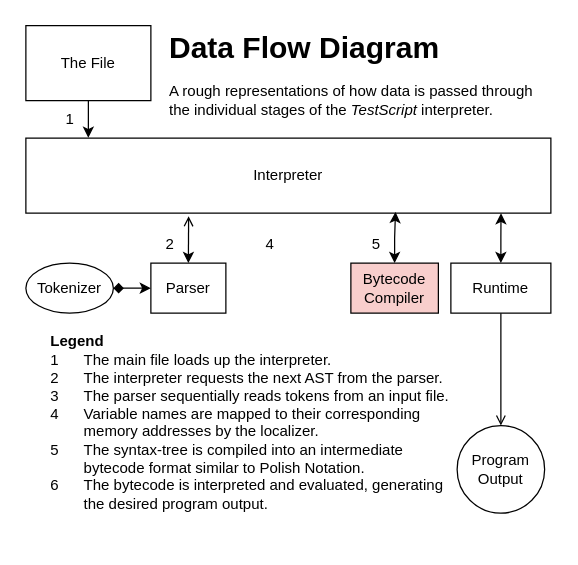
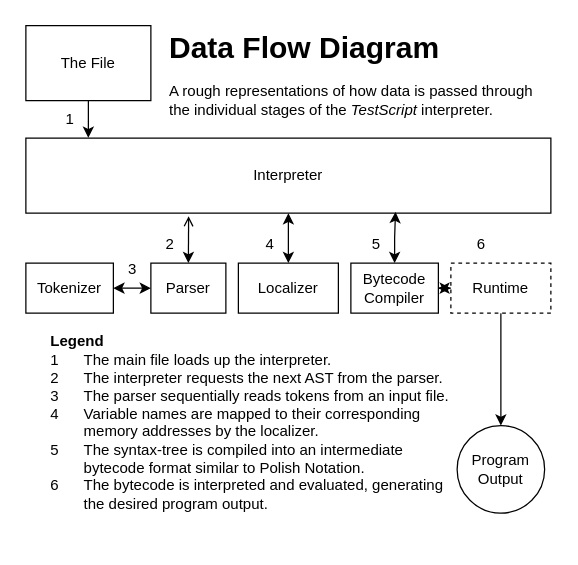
edge "Interpreter" -- "Localizer": added
edge "Interpreter" -- "Runtime": now "Bytecode Compiler" -- "Runtime"
node "6": added
node "3": added
node "Tokenizer": shape ellipse -> rectangle
edge "Tokenizer" -- "Parser": arrowhead diamond -> classic
node "Localizer": added
node "Bytecode Compiler": fillcolor #f8cecc -> #ffffff
node "Runtime": style solid -> dashed
edge "Runtime" -> "Program Output": arrowhead open -> classic
